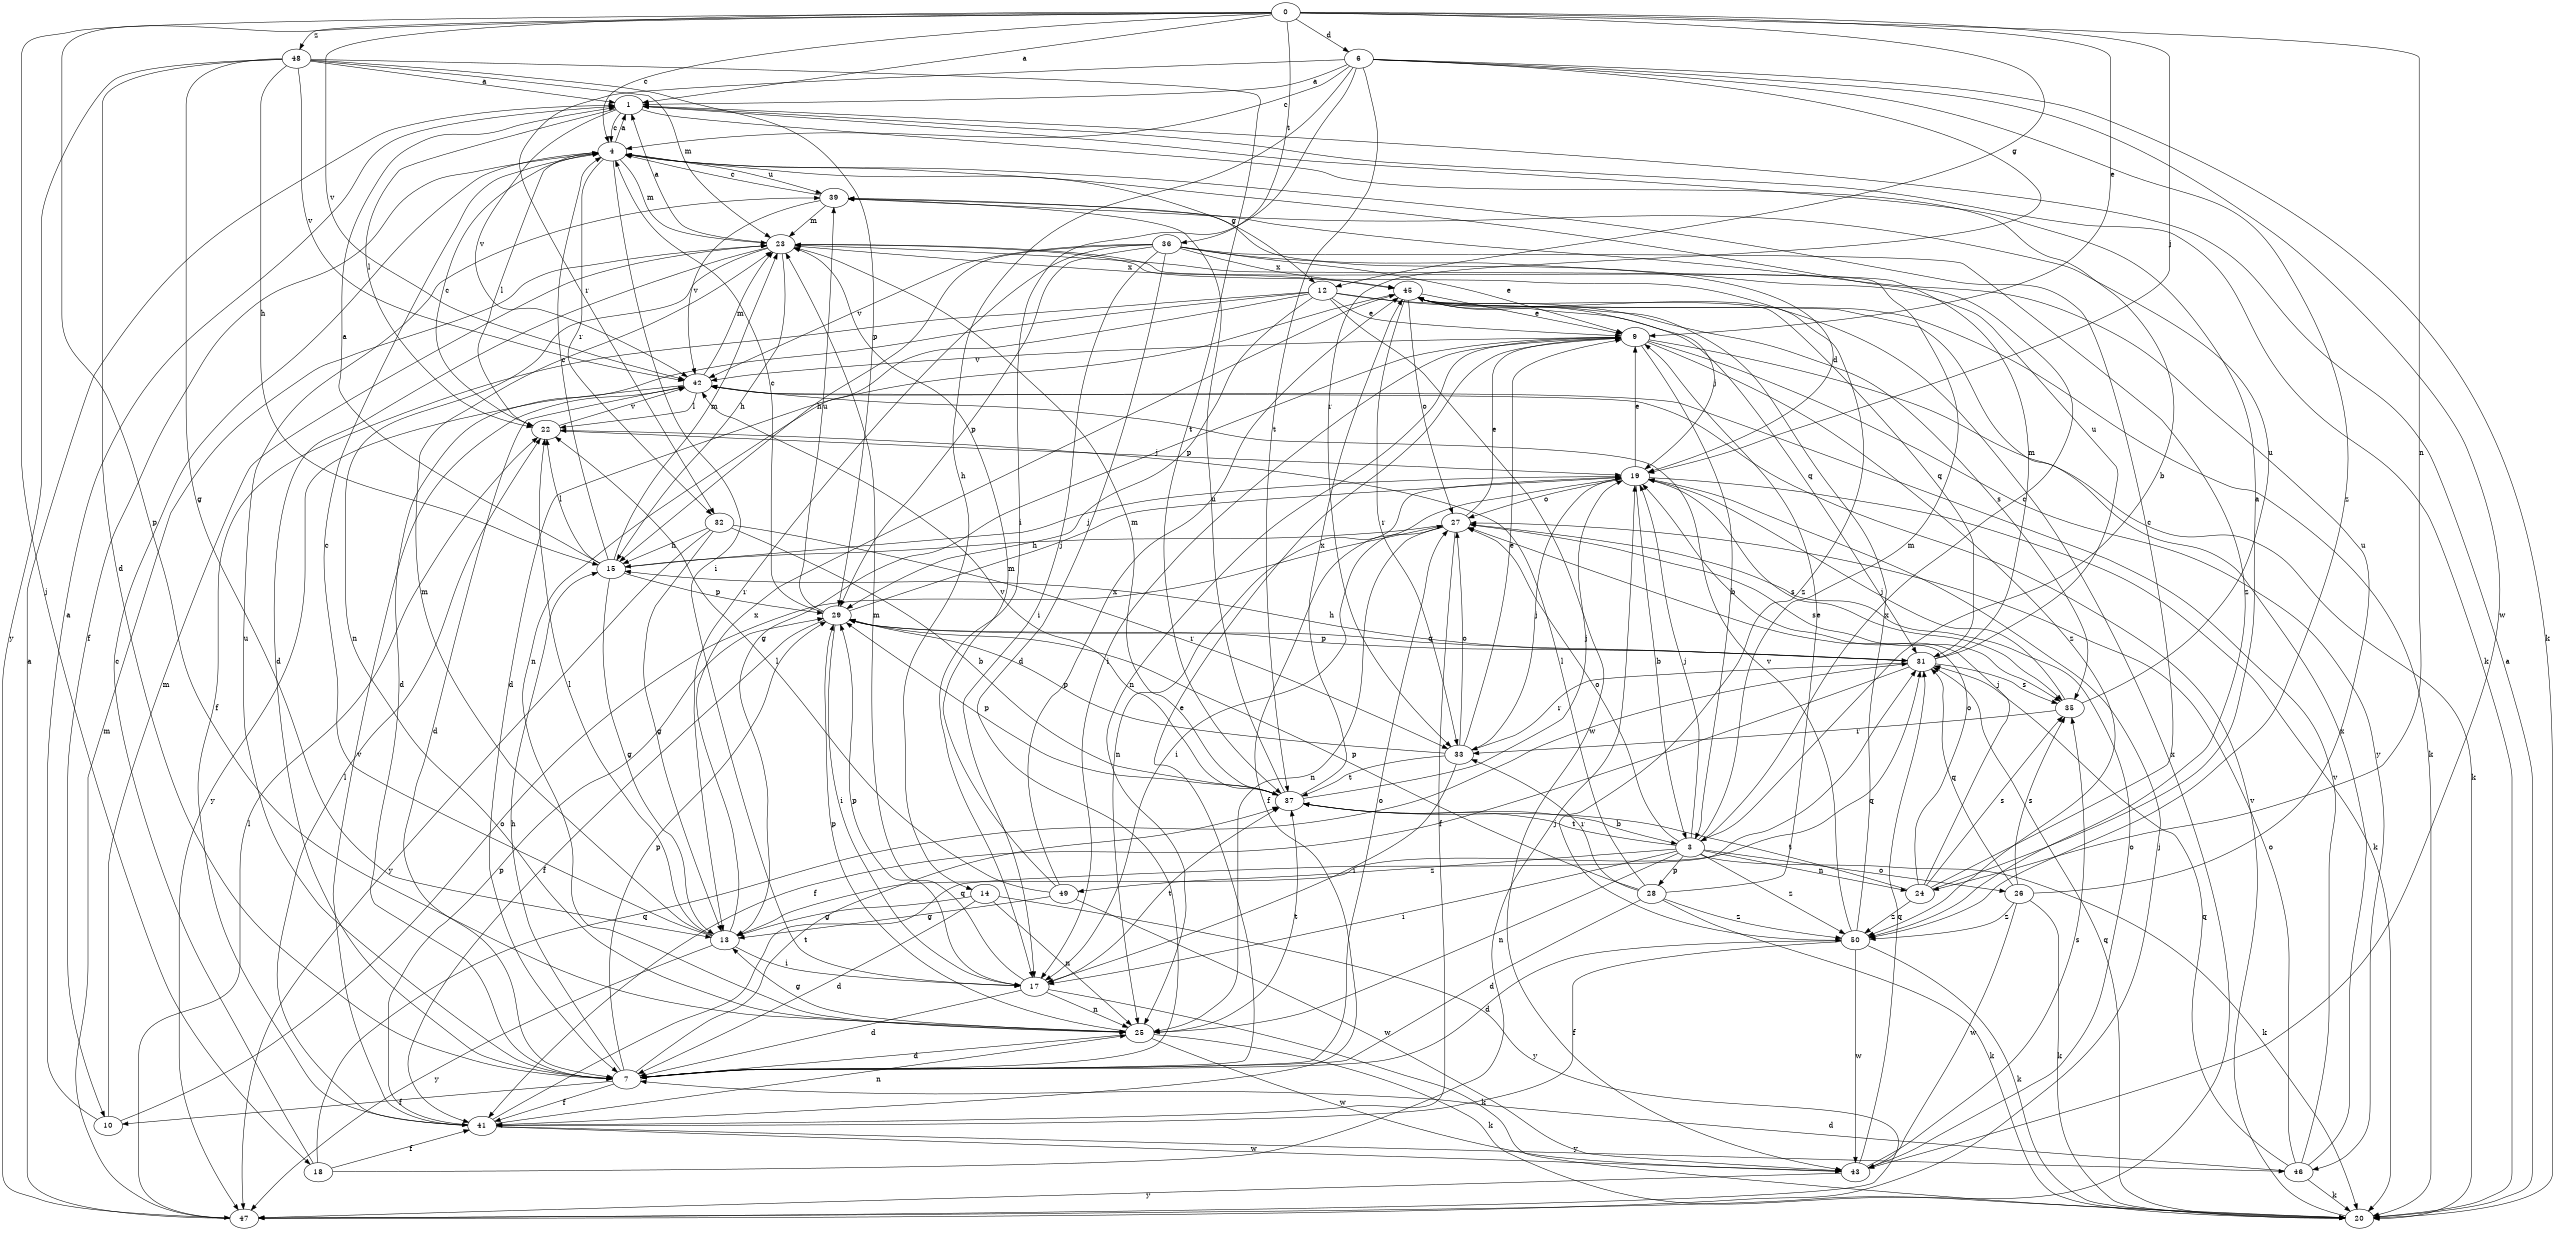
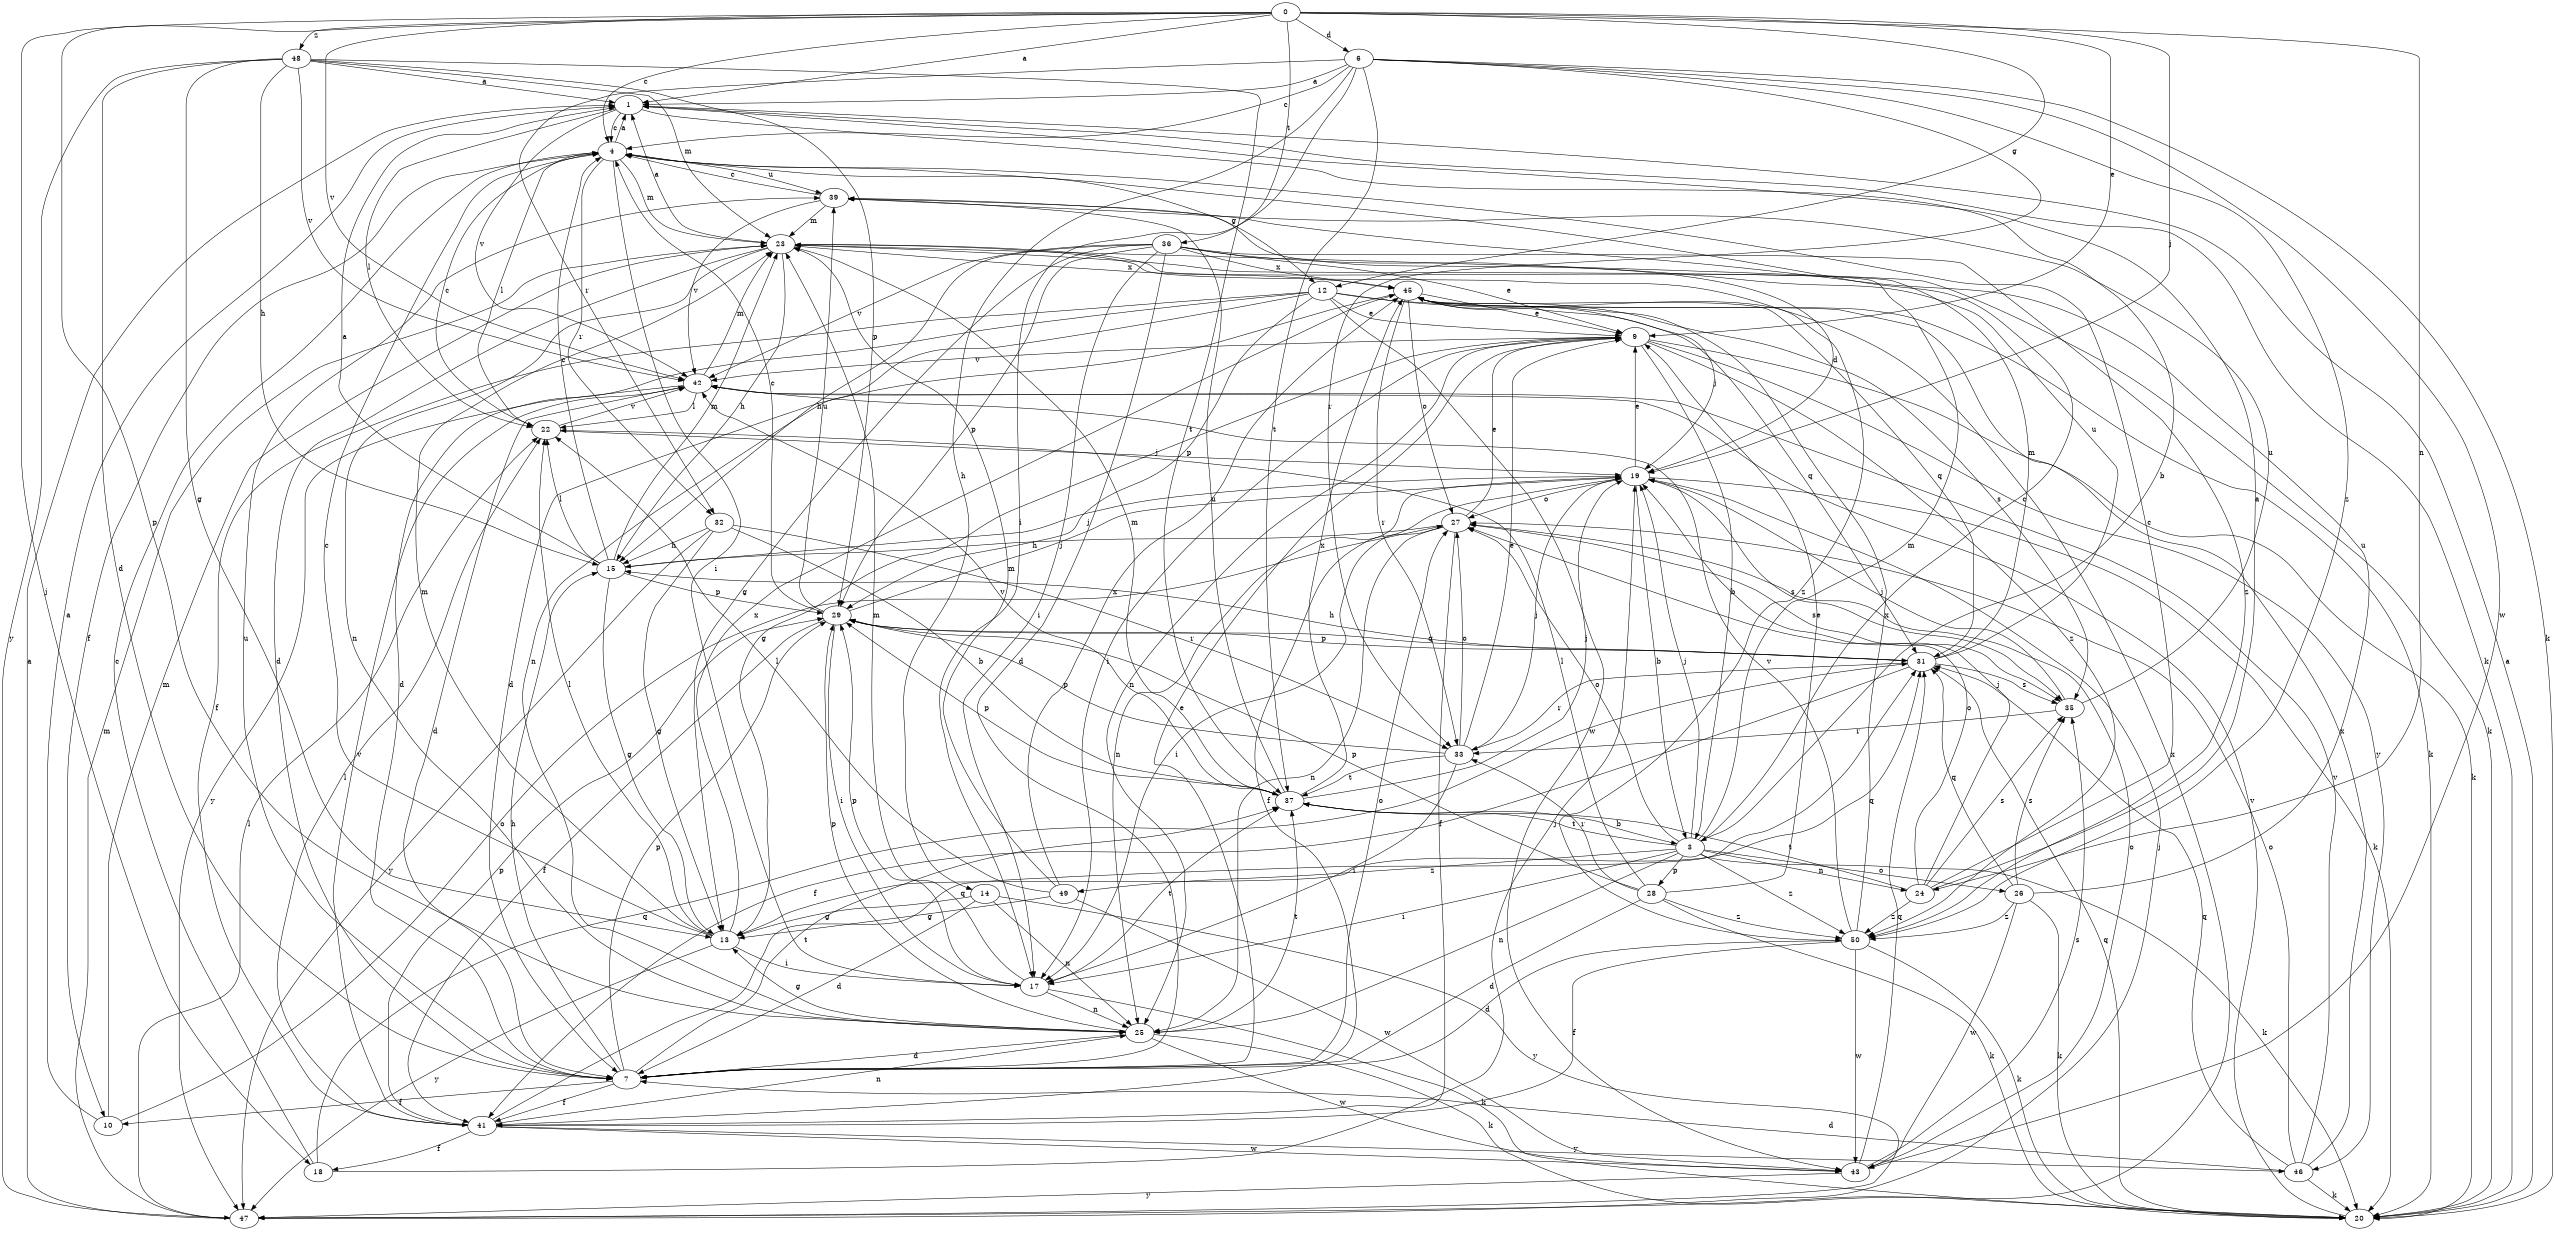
edge "23" -> "20": added, label "k"
edge "36" -> "13": label "r" -> "g"
edge "17" -> "7": removed, label "d"
edge "18" -> "41": reversed
